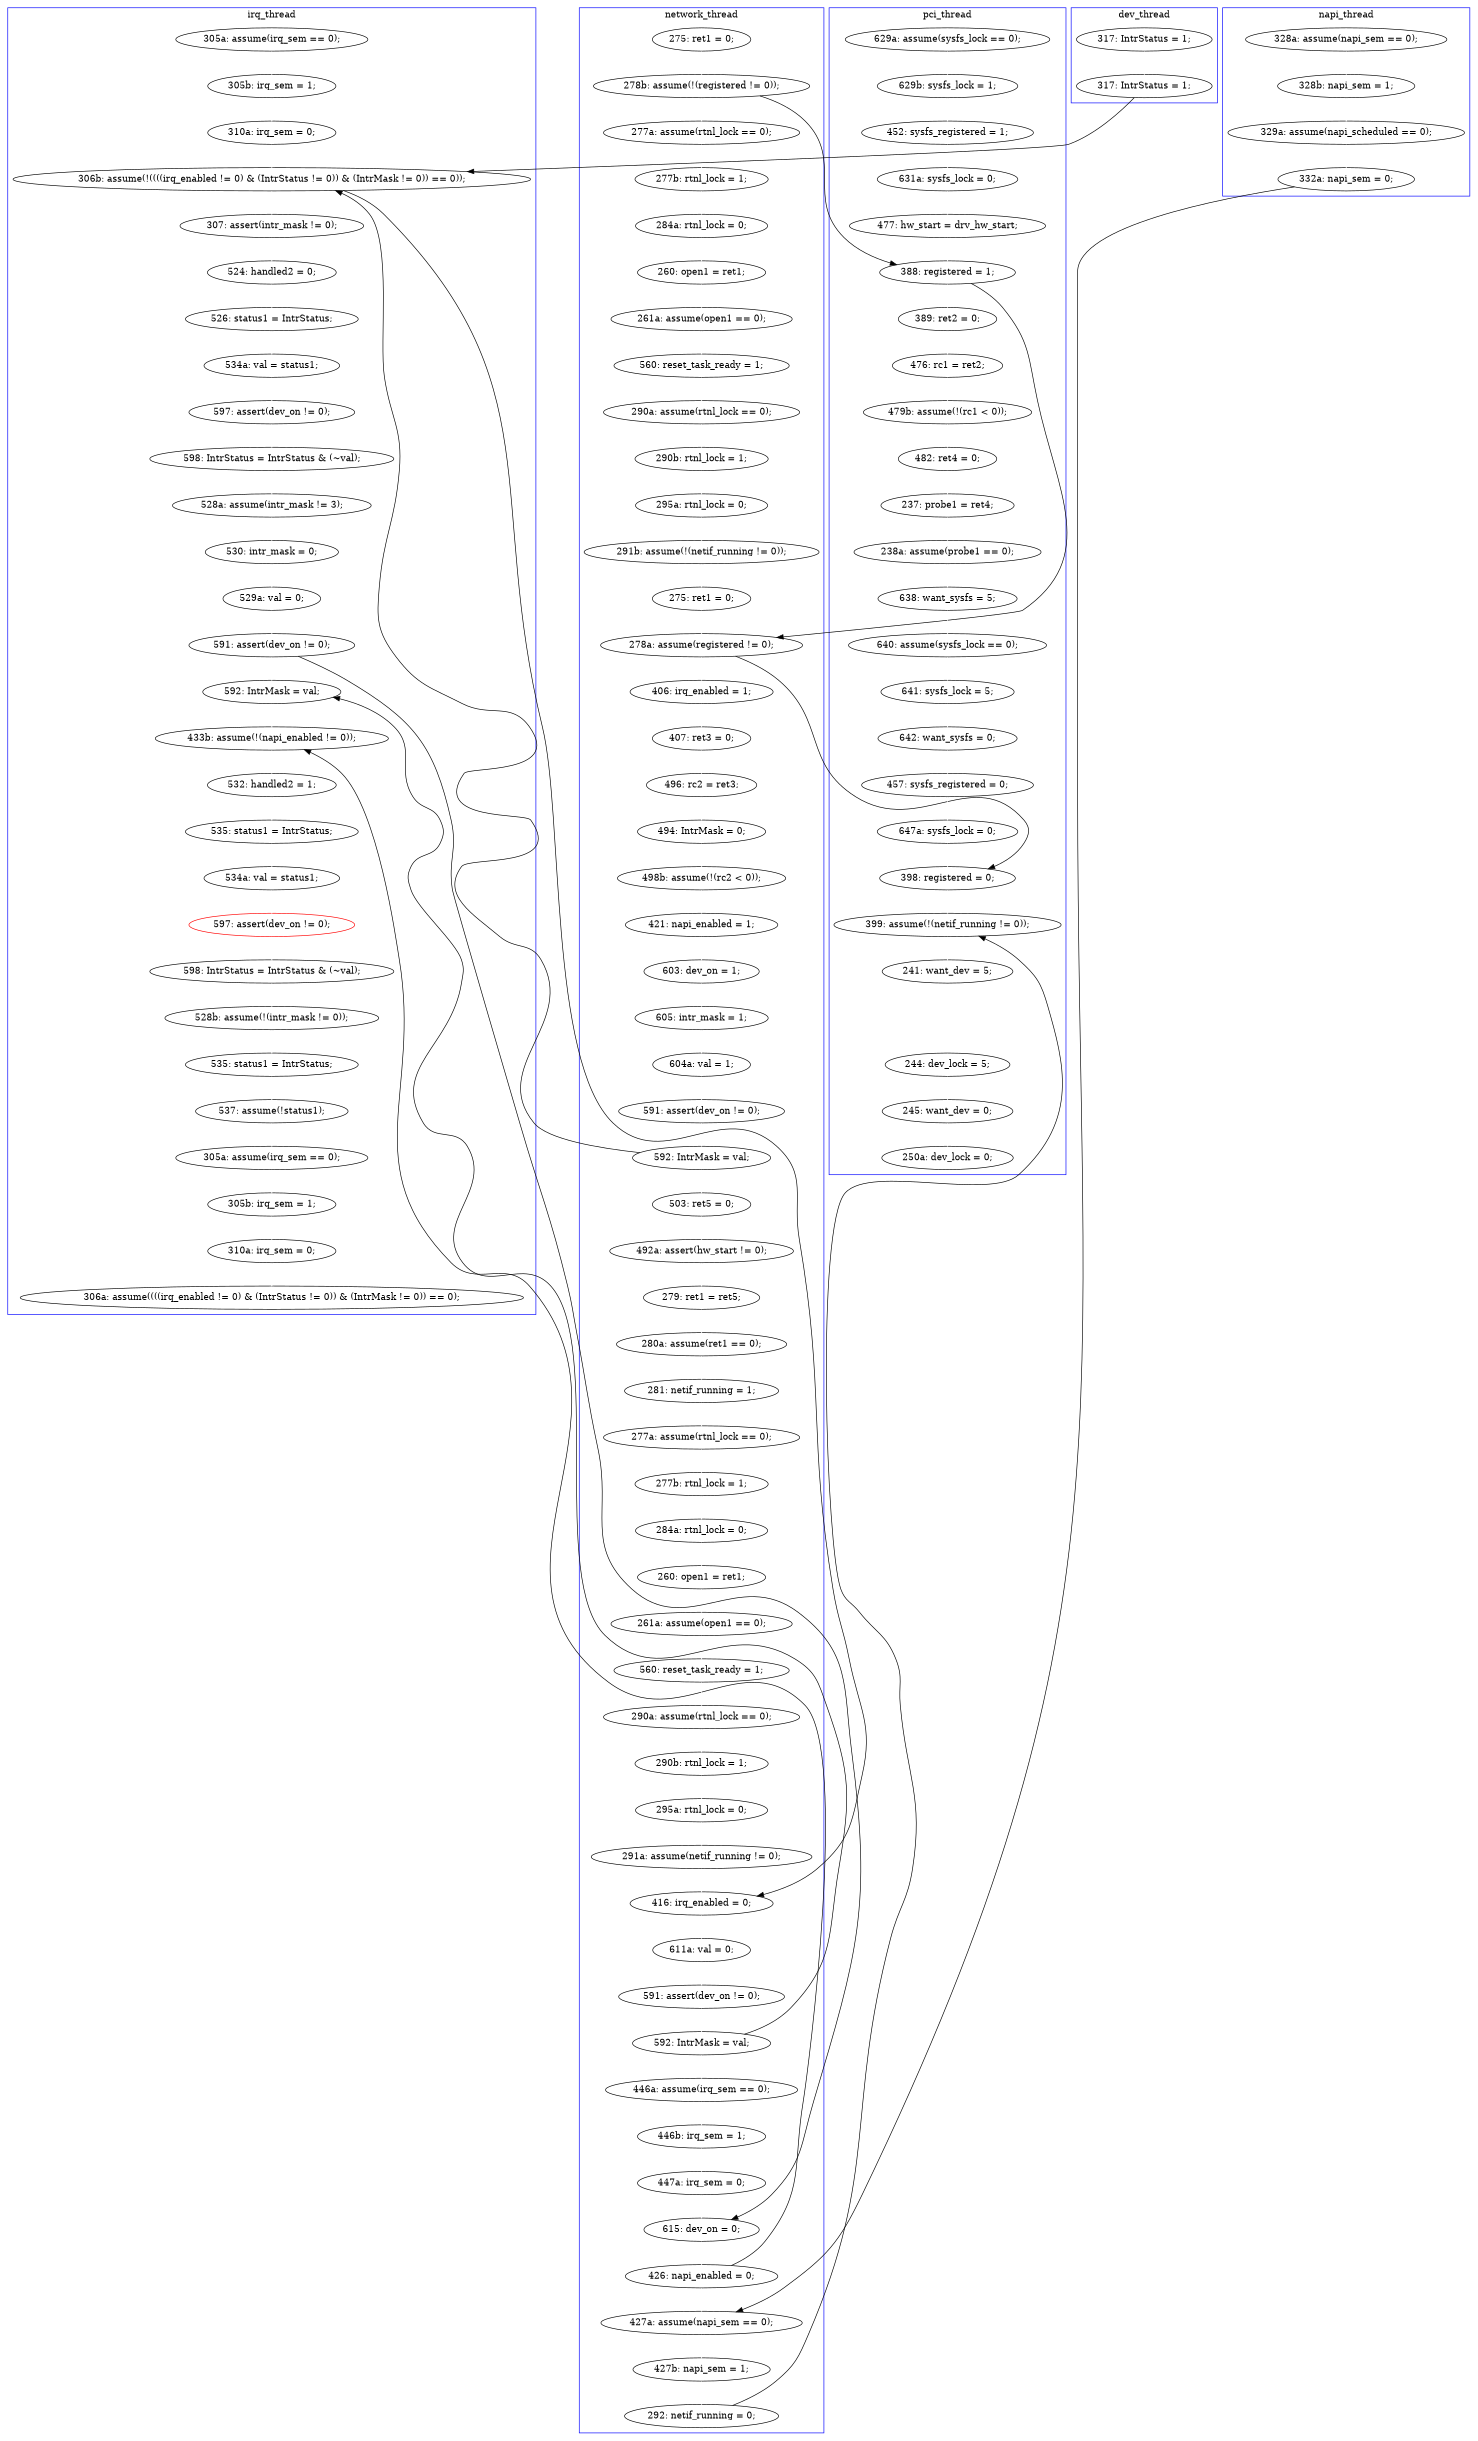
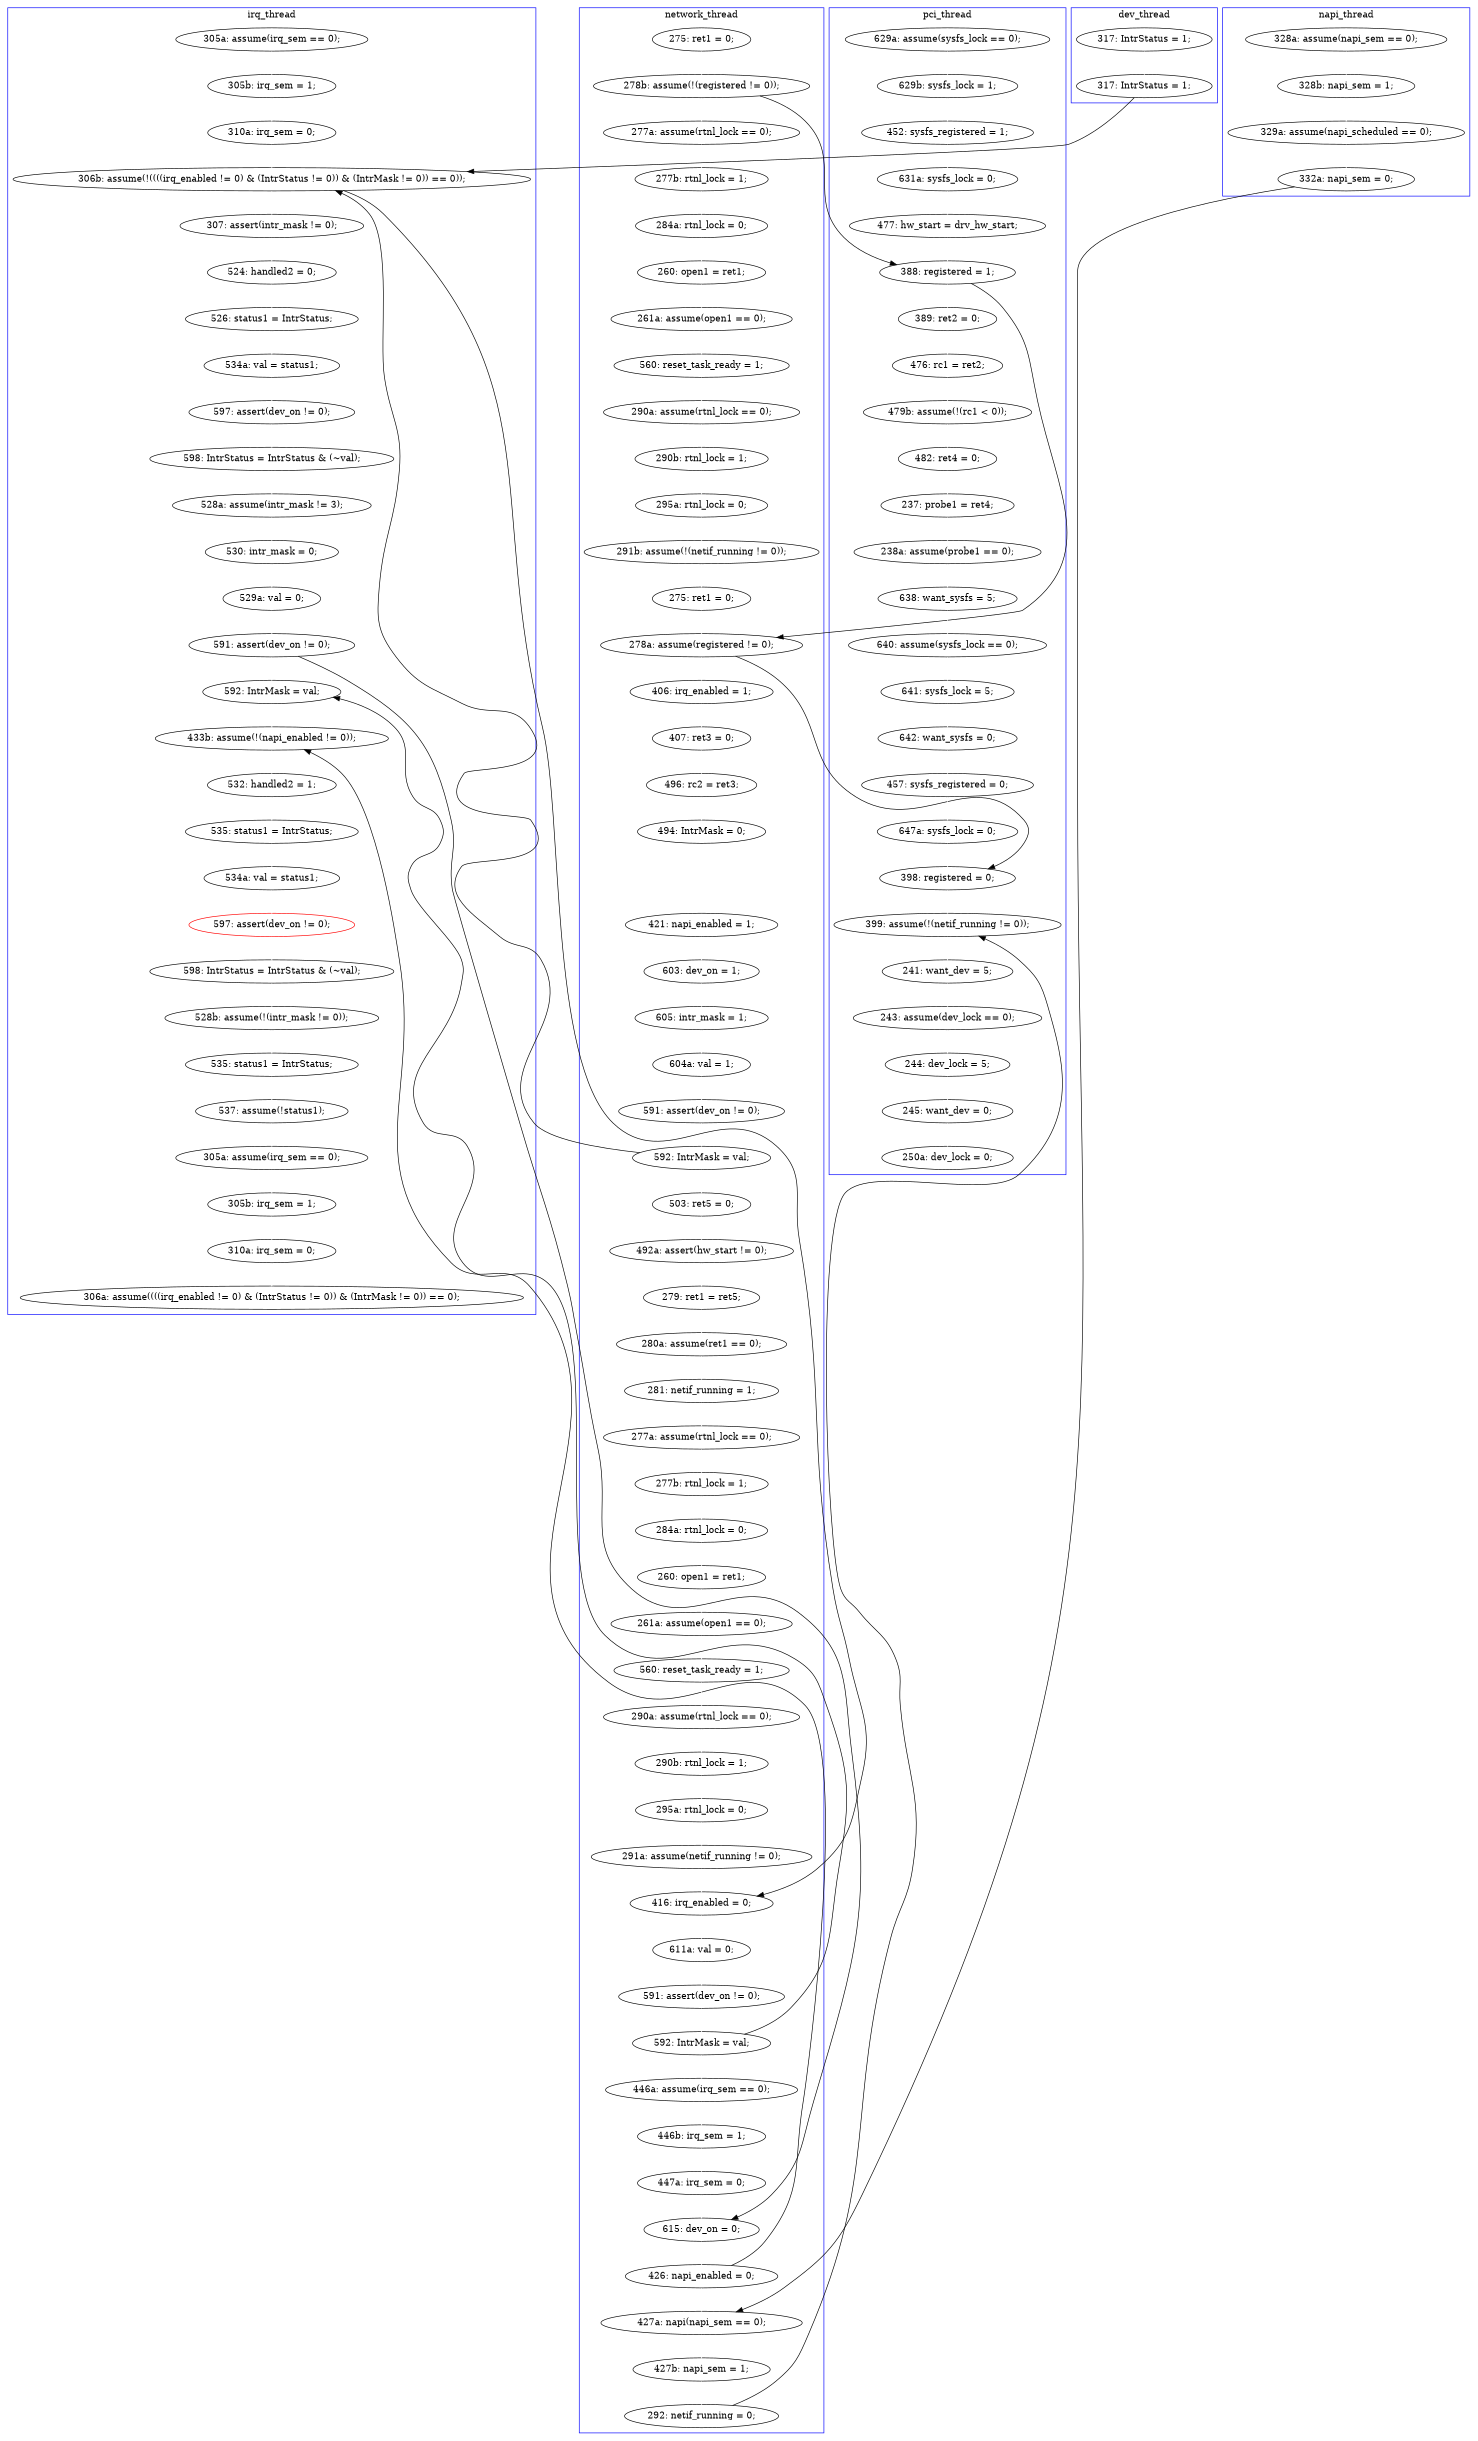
node "498b: assume(!(rc2 < 0));": removed
node "243: assume(dev_lock == 0);": added
node "427a: assume(napi_sem == 0);": label "427a: assume(napi_sem == 0);" -> "427a: napi(napi_sem == 0);"
